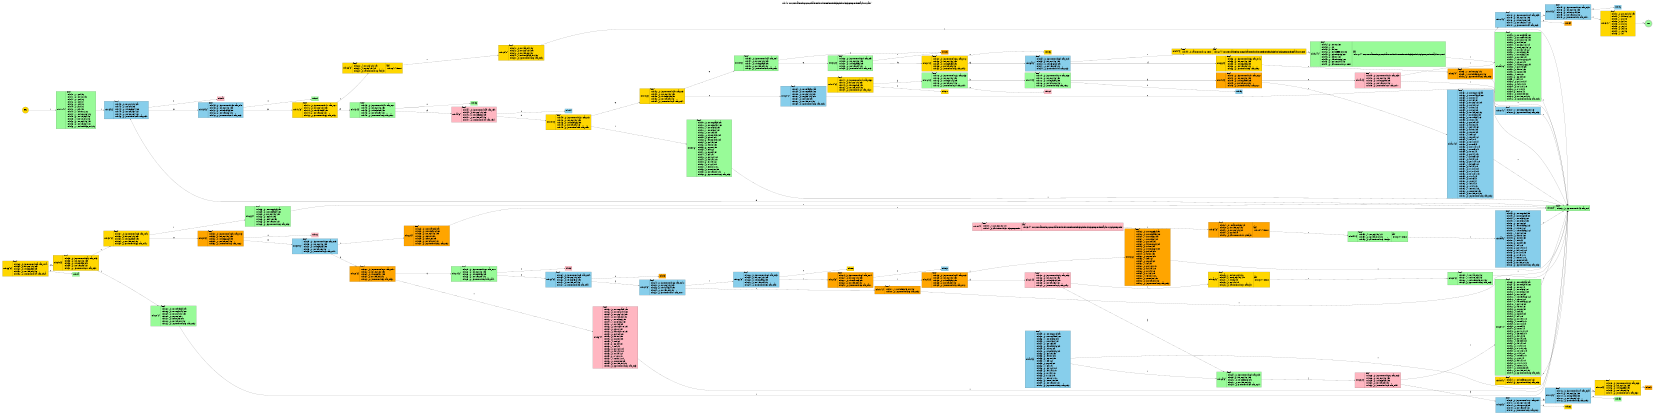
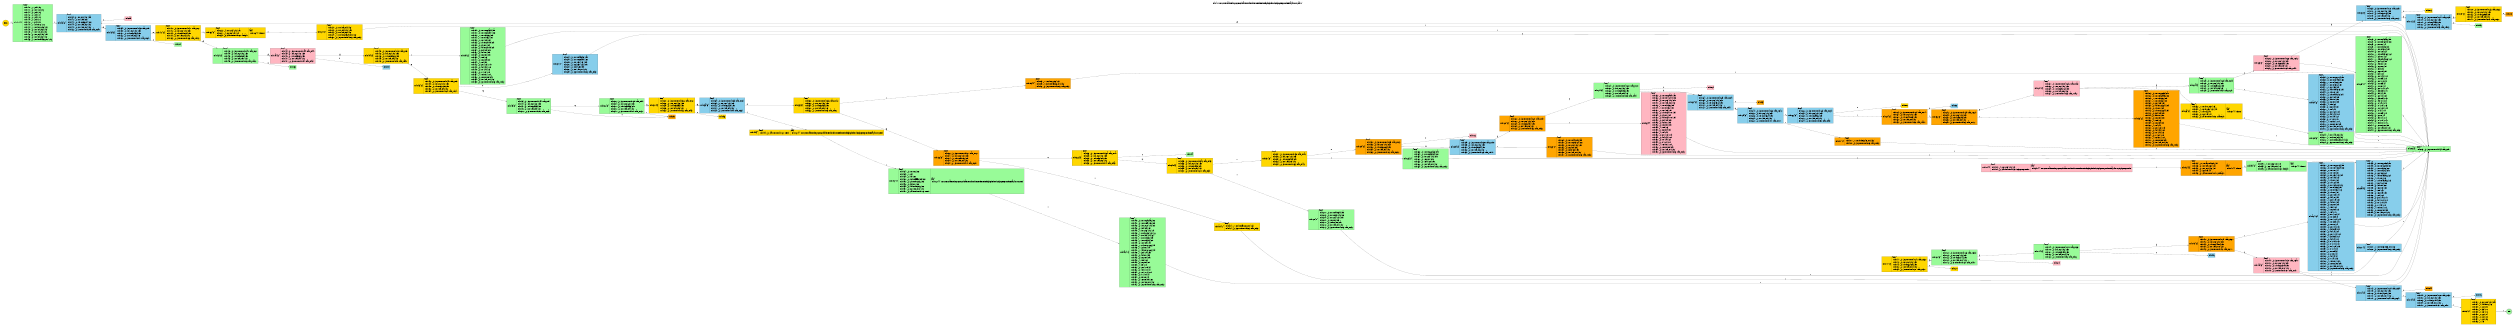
node "Users": label "Users" -> "Exit"
node "0x40156c [25]": added
edge "0x401a29 [88]" -> "0x4016ca [25]": reversed
